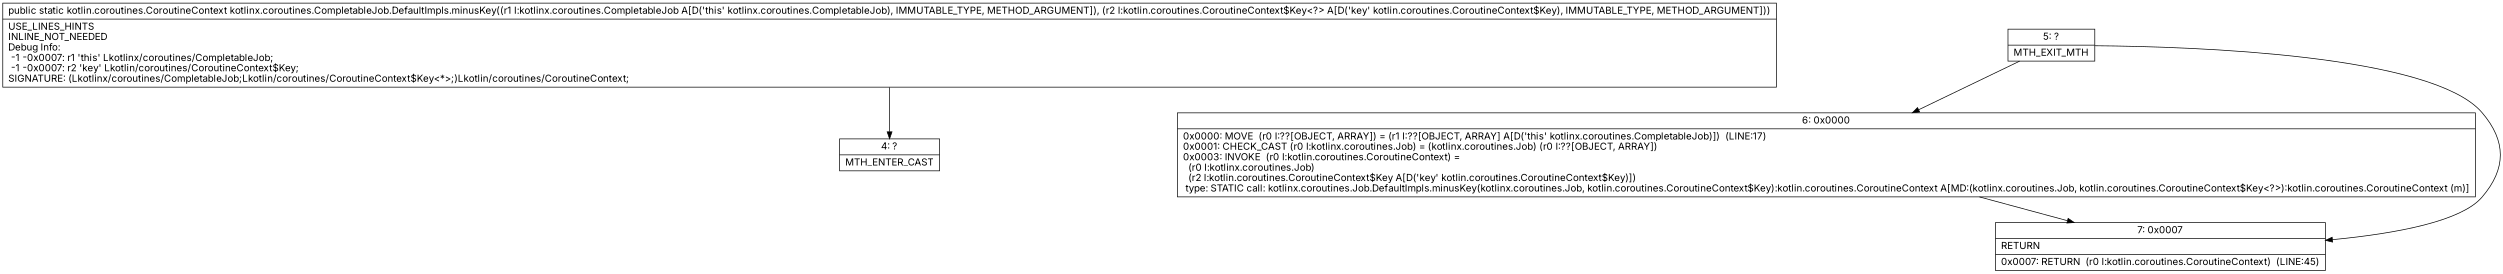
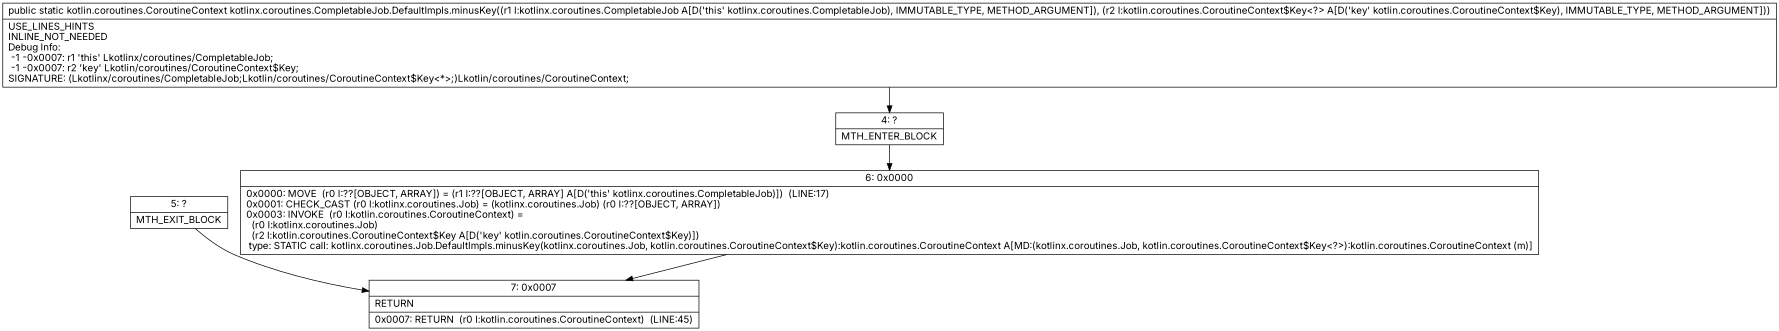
node "5: ?": text "MTH_EXIT_MTH" -> "MTH_EXIT_BLOCK"
edge "5: ?" -> "6: 0x0000": now "4: ?" -> "6: 0x0000"
node "4: ?": text "MTH_ENTER_CAST" -> "MTH_ENTER_BLOCK"
